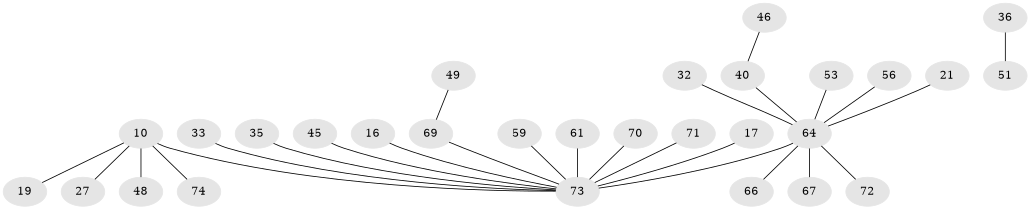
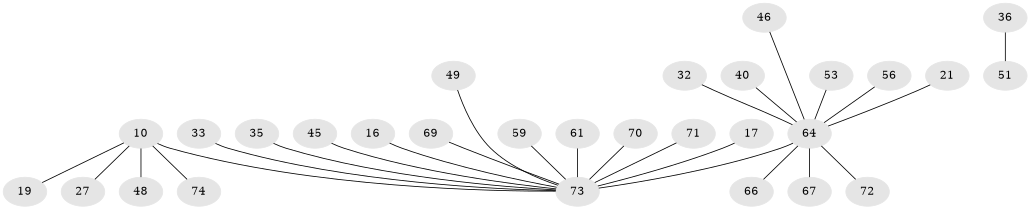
edge "46" -- "40": now "46" -- "64"
edge "49" -- "69": now "49" -- "73"
